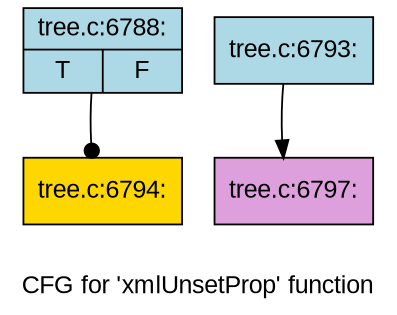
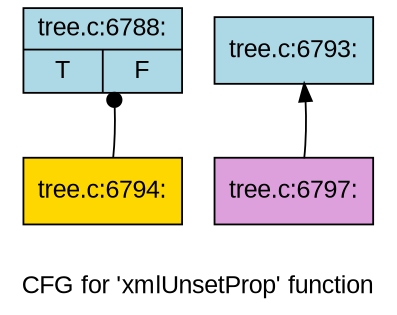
edge "tree.c:6793:" -> "tree.c:6797:": reversed
edge "tree.c:6788:" -> "tree.c:6794:": reversed
